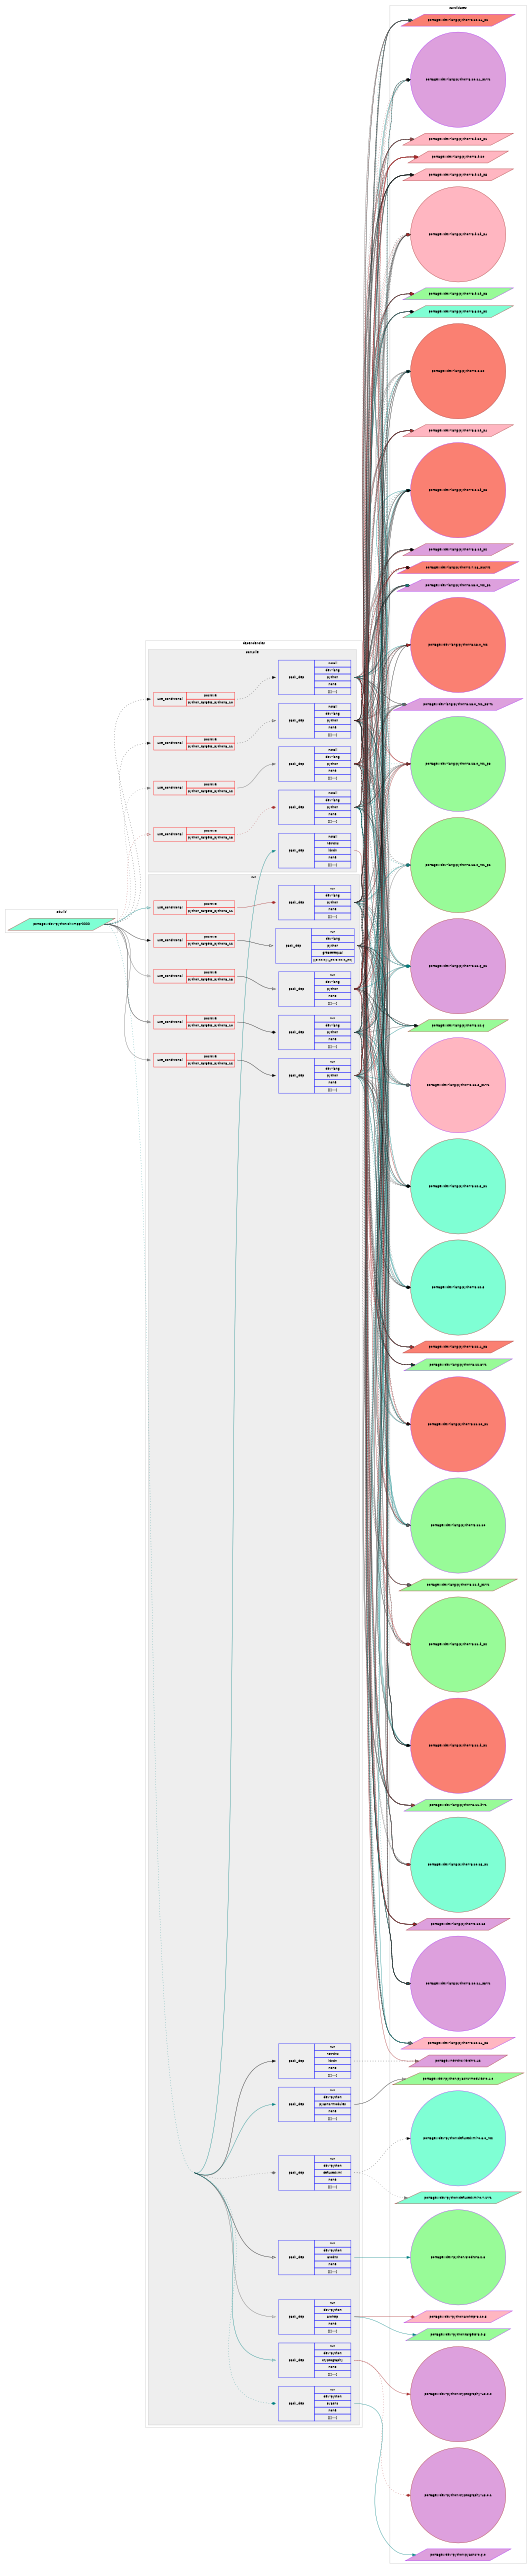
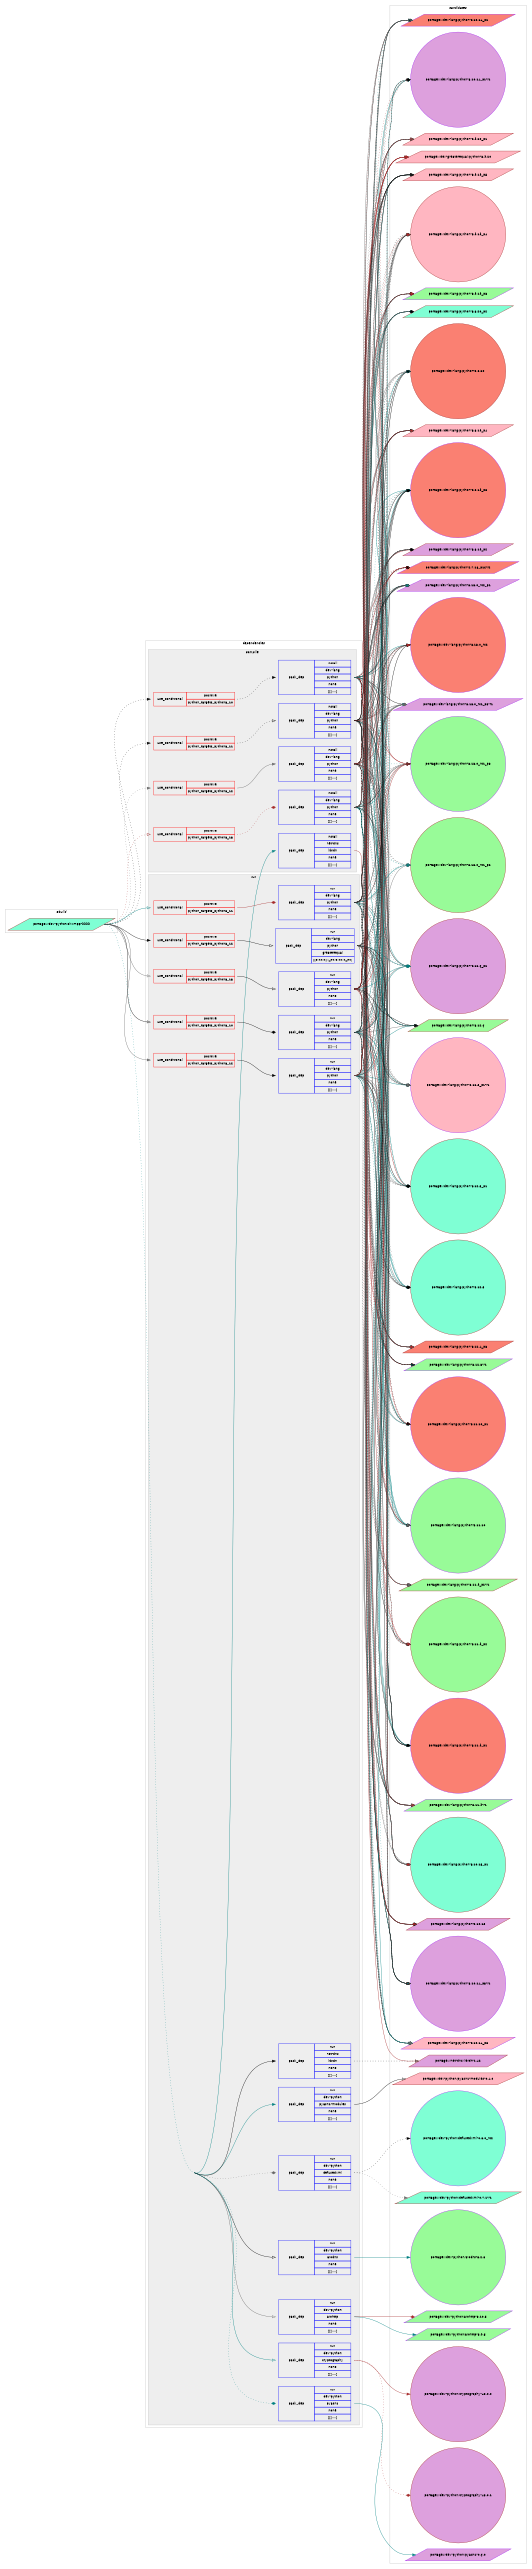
node "portage://dev-lang/python-3.9.20": label "portage://dev-lang/python-3.9.20" -> "portage://dev-greaterequal/python-3.9.20"
node "portage://dev-python/pyasn1-modules-0.4.0": fillcolor palegreen -> lightpink
node "portage://dev-python/aiohttp-3.10.5": fillcolor lightpink -> palegreen
node "portage://dev-python/targets-3.9.5": label "portage://dev-python/targets-3.9.5" -> "portage://dev-python/aiohttp-3.9.5"
